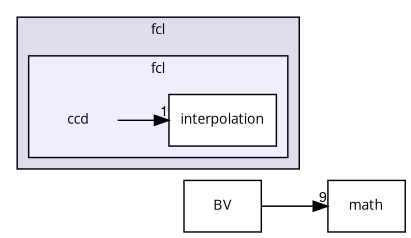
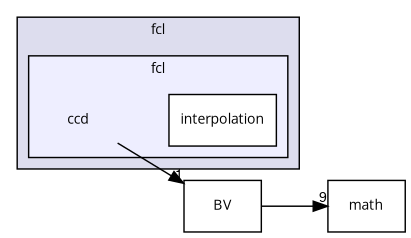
edge "ccd" -> "interpolation": now "ccd" -> "BV"
